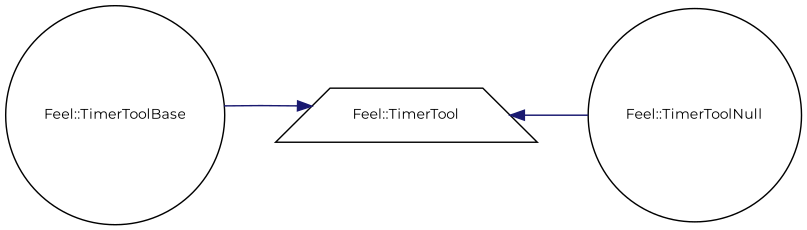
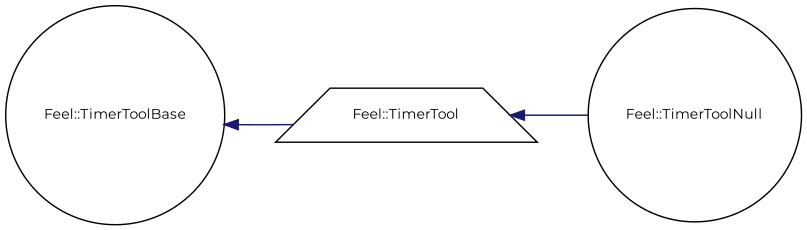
edge "Feel::TimerToolBase" -> "Feel::TimerTool": reversed
